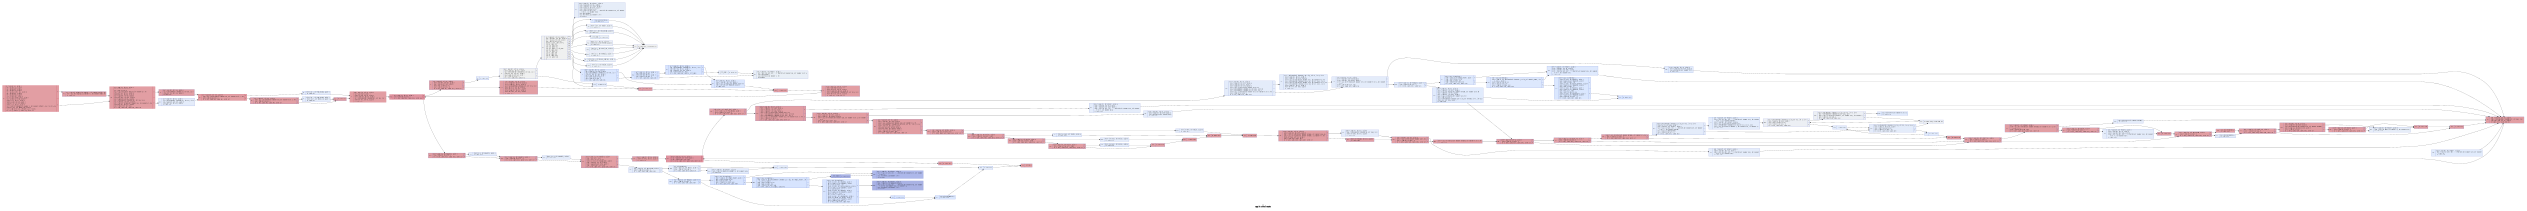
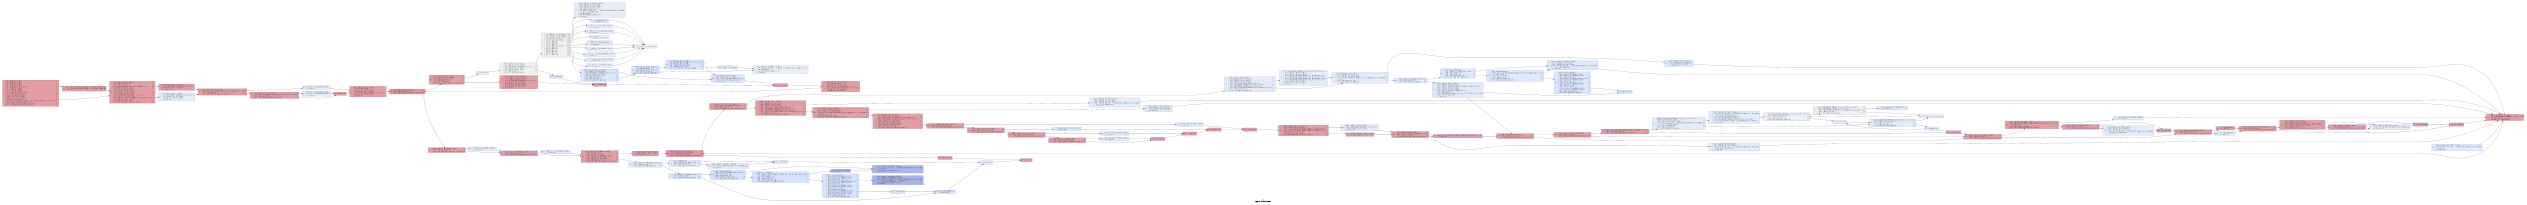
edge "68:" -> "112:": now "68:" -> "102:"
